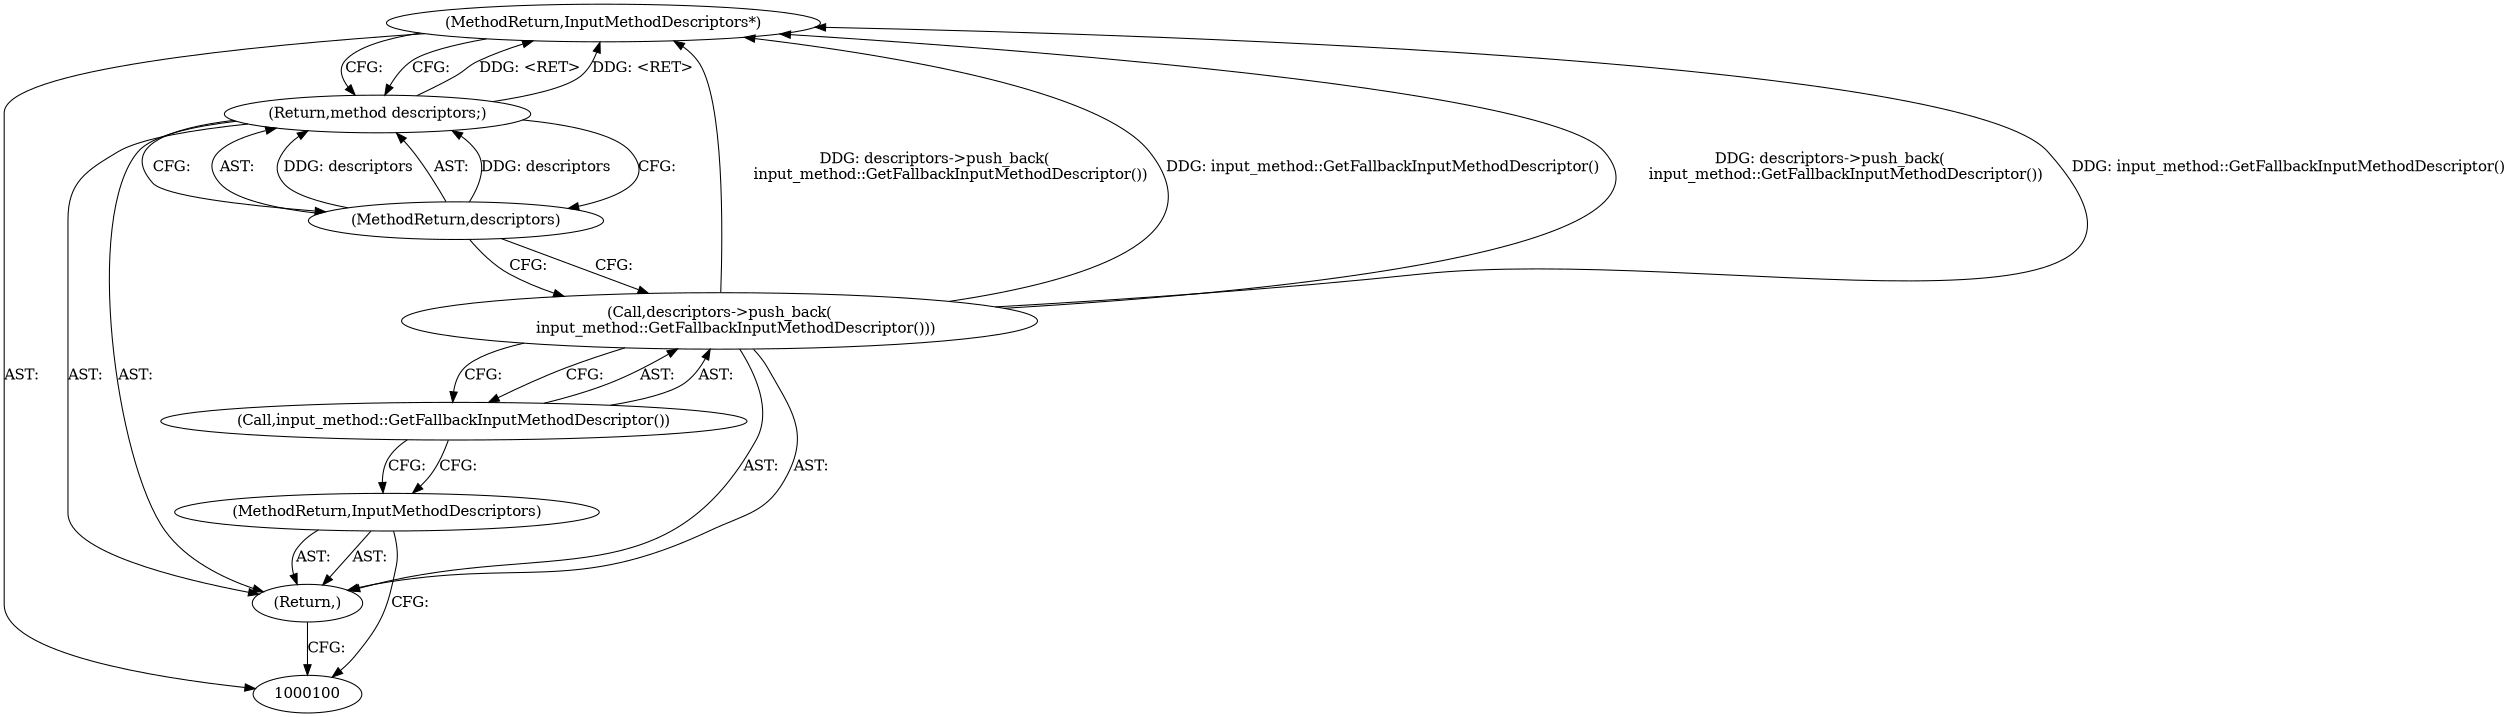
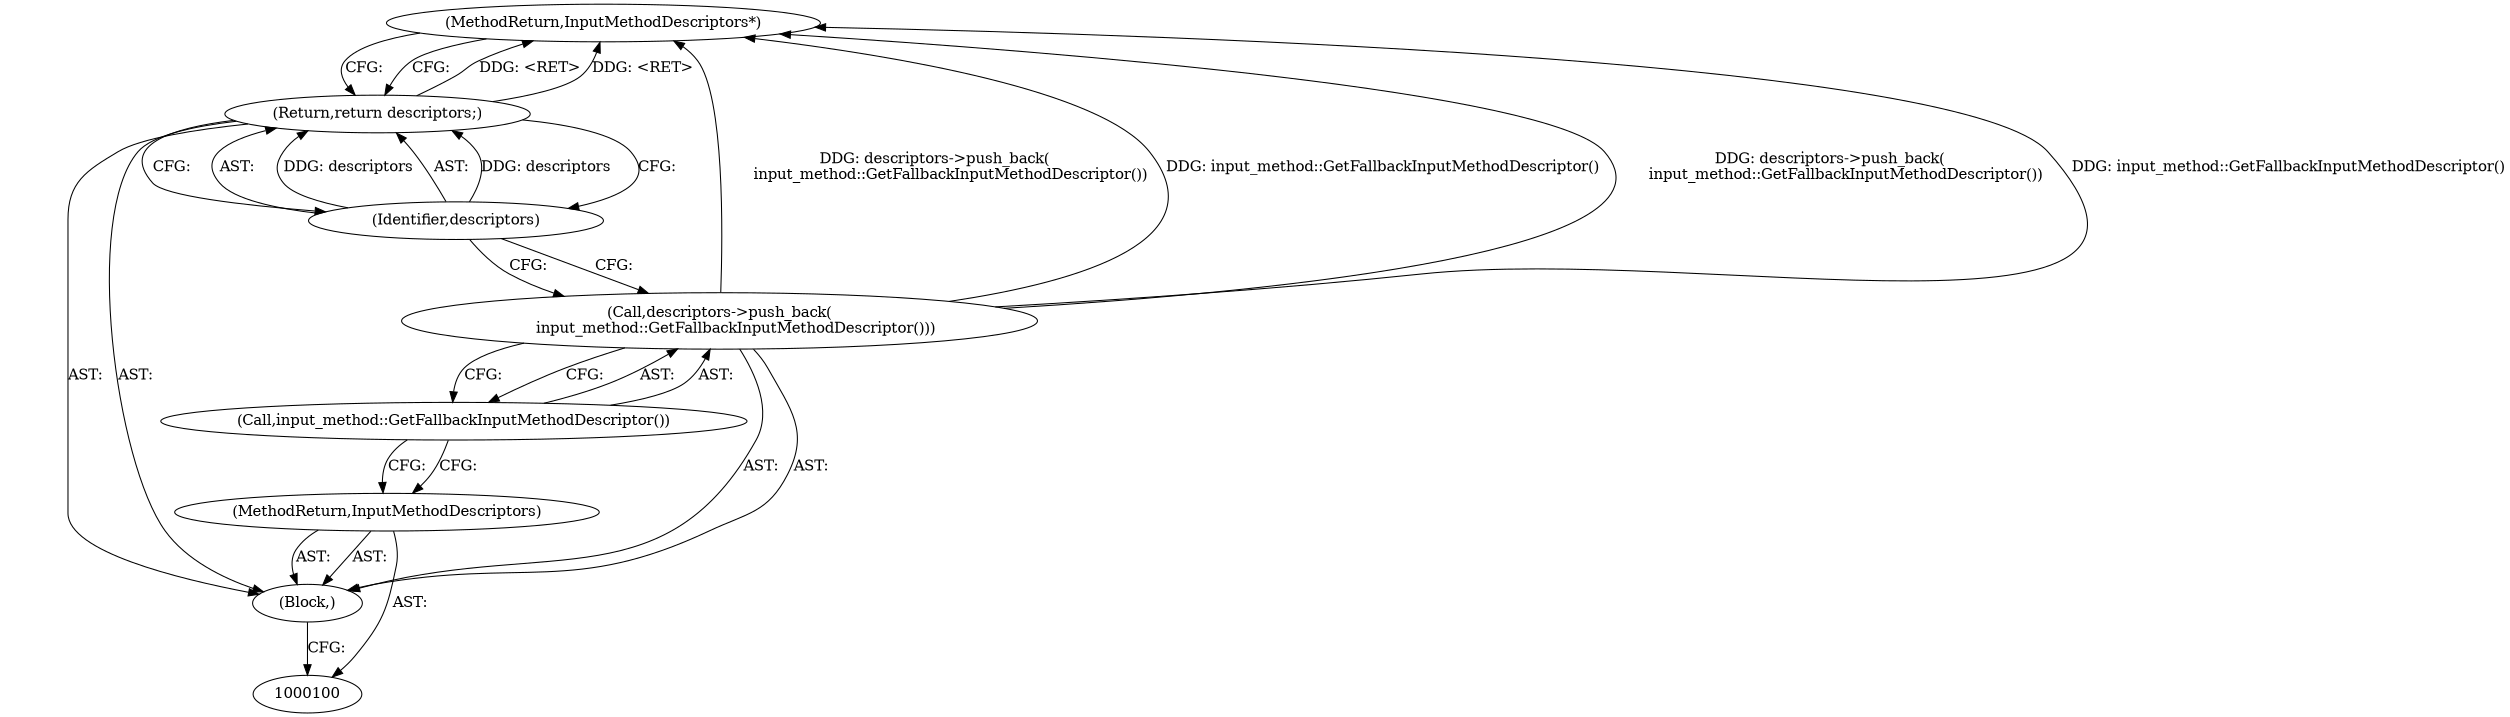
node "(Return,method descriptors;)": label "(Return,method descriptors;)" -> "(Return,return descriptors;)"
node "(MethodReturn,descriptors)": label "(MethodReturn,descriptors)" -> "(Identifier,descriptors)"
edge "(MethodReturn,InputMethodDescriptors*)" -> "1000100": removed, label "AST:"
node "(Return,)": label "(Return,)" -> "(Block,)"
edge "(MethodReturn,InputMethodDescriptors)" -> "1000100": label "CFG: " -> "AST: "
